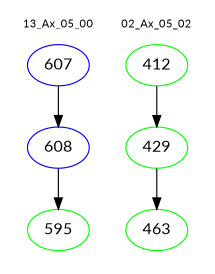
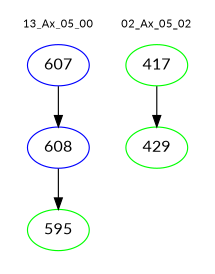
node "412": label "412" -> "417"
node "463": removed
